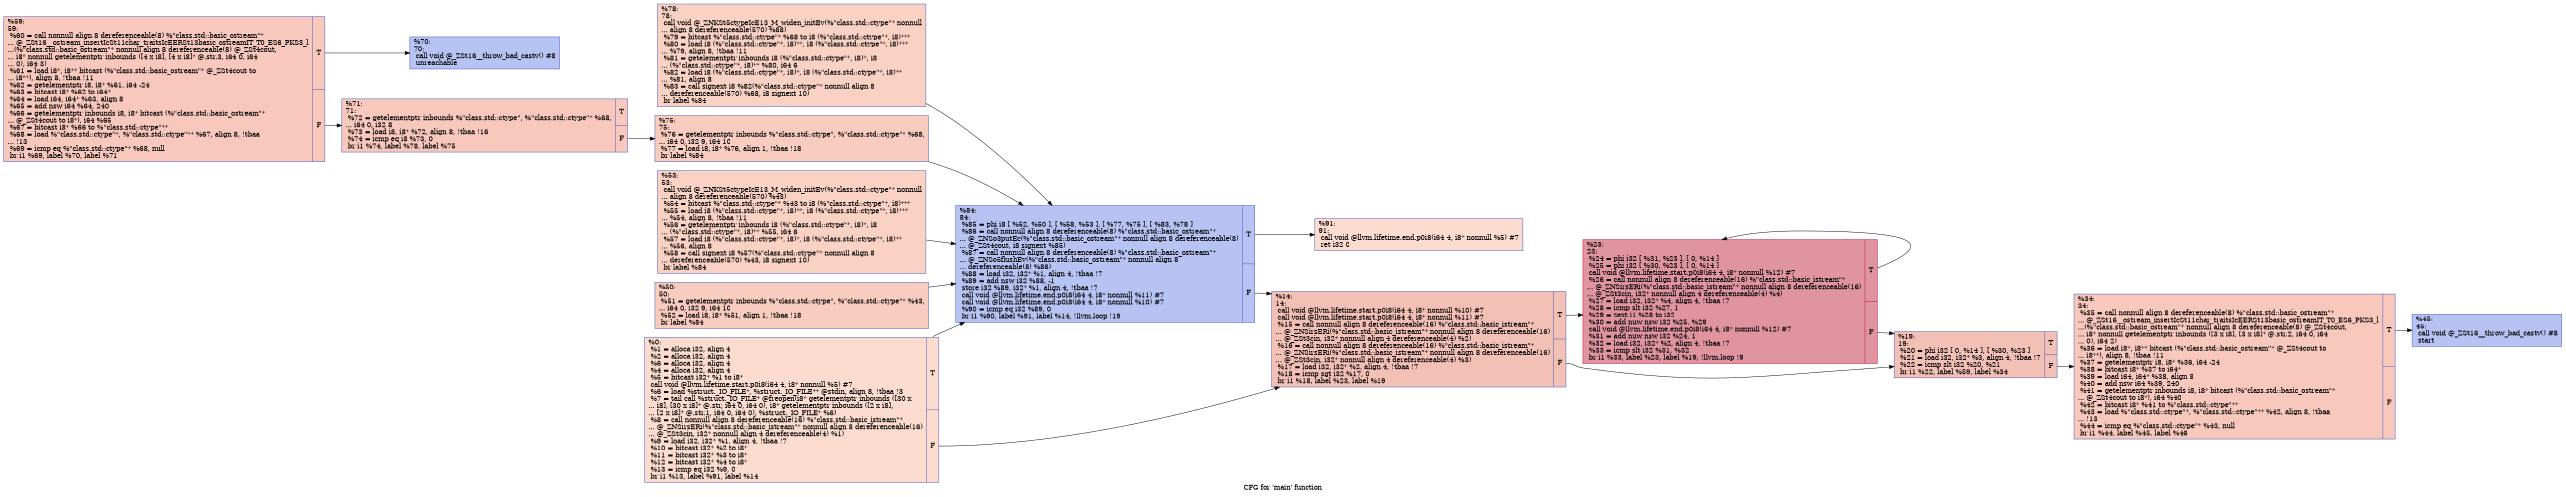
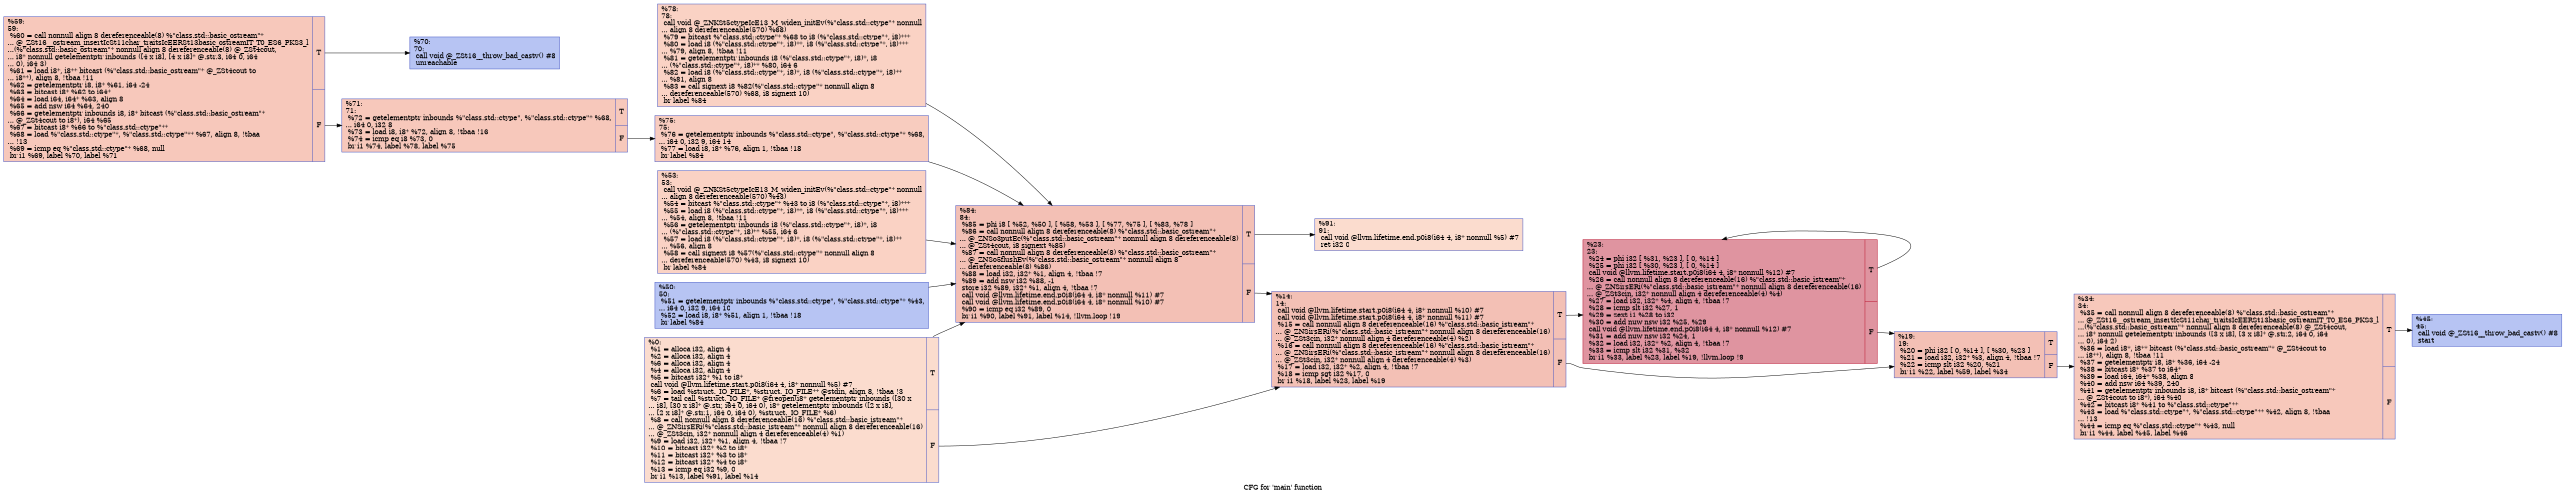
node "%75:": text "... i64 0, i32 9, i64 10" -> "... i64 0, i32 9, i64 14"
node "%84:": fillcolor #5b7ae570 -> #e5705870
node "%50:": fillcolor #f08b6e70 -> #5b7ae570
